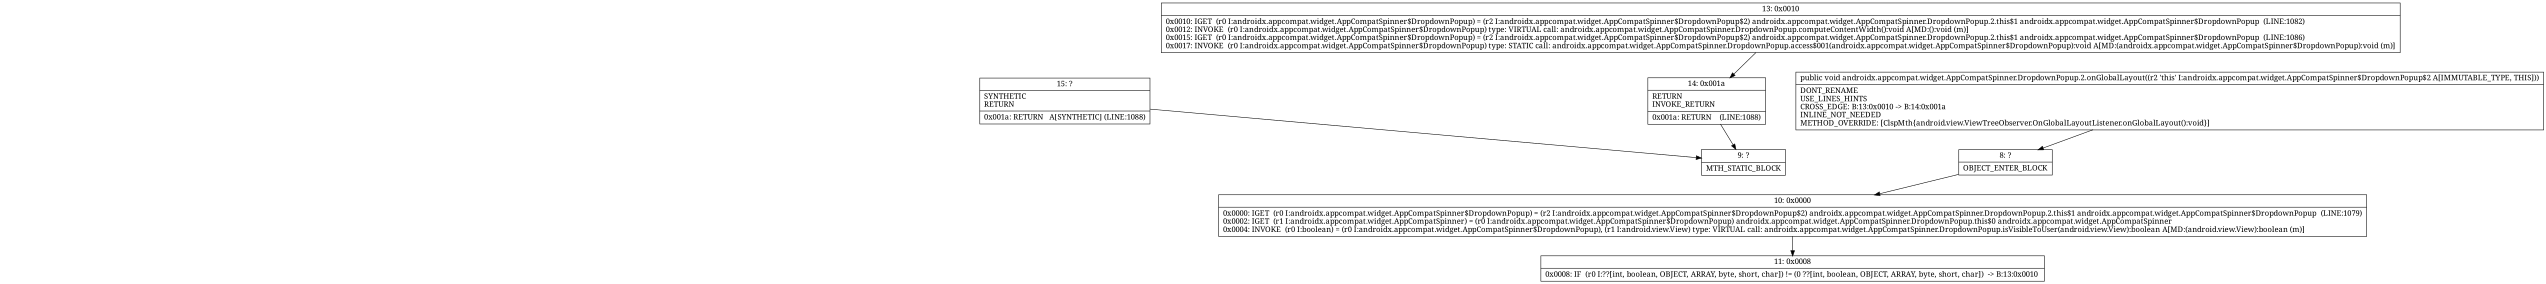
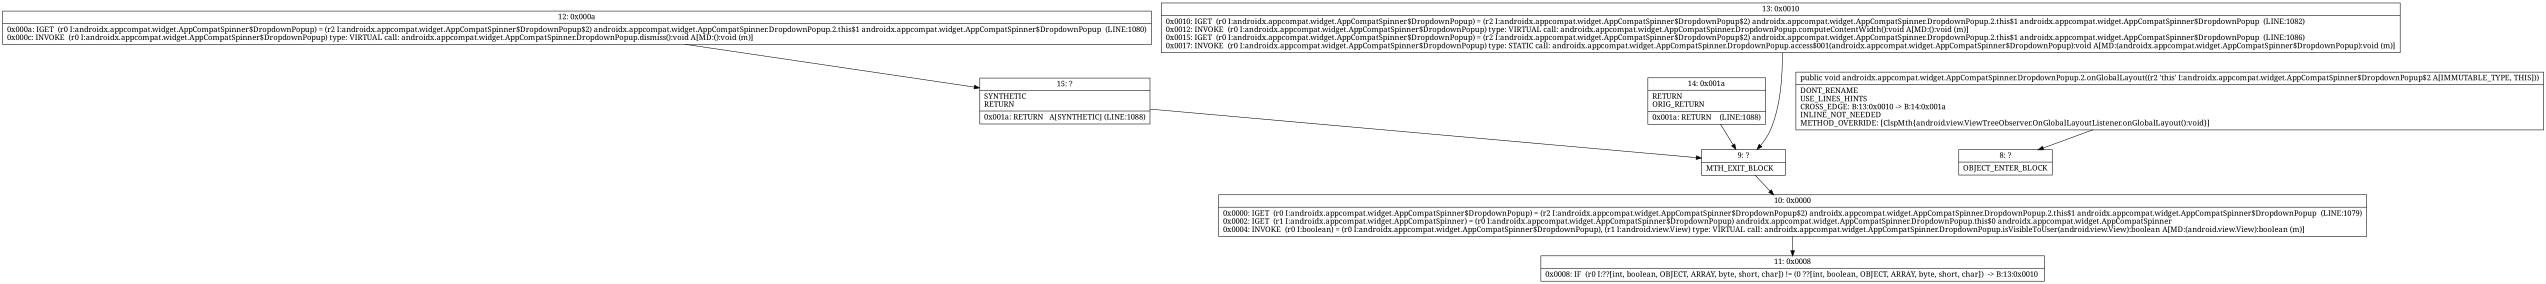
node "12: 0x000a": added
edge "13: 0x0010" -> "14: 0x001a": now "13: 0x0010" -> "9: ?"
node "14: 0x001a": text "INVOKE_RETURN" -> "ORIG_RETURN"
node "9: ?": text "MTH_STATIC_BLOCK" -> "MTH_EXIT_BLOCK"
edge "8: ?" -> "10: 0x0000": now "9: ?" -> "10: 0x0000"
